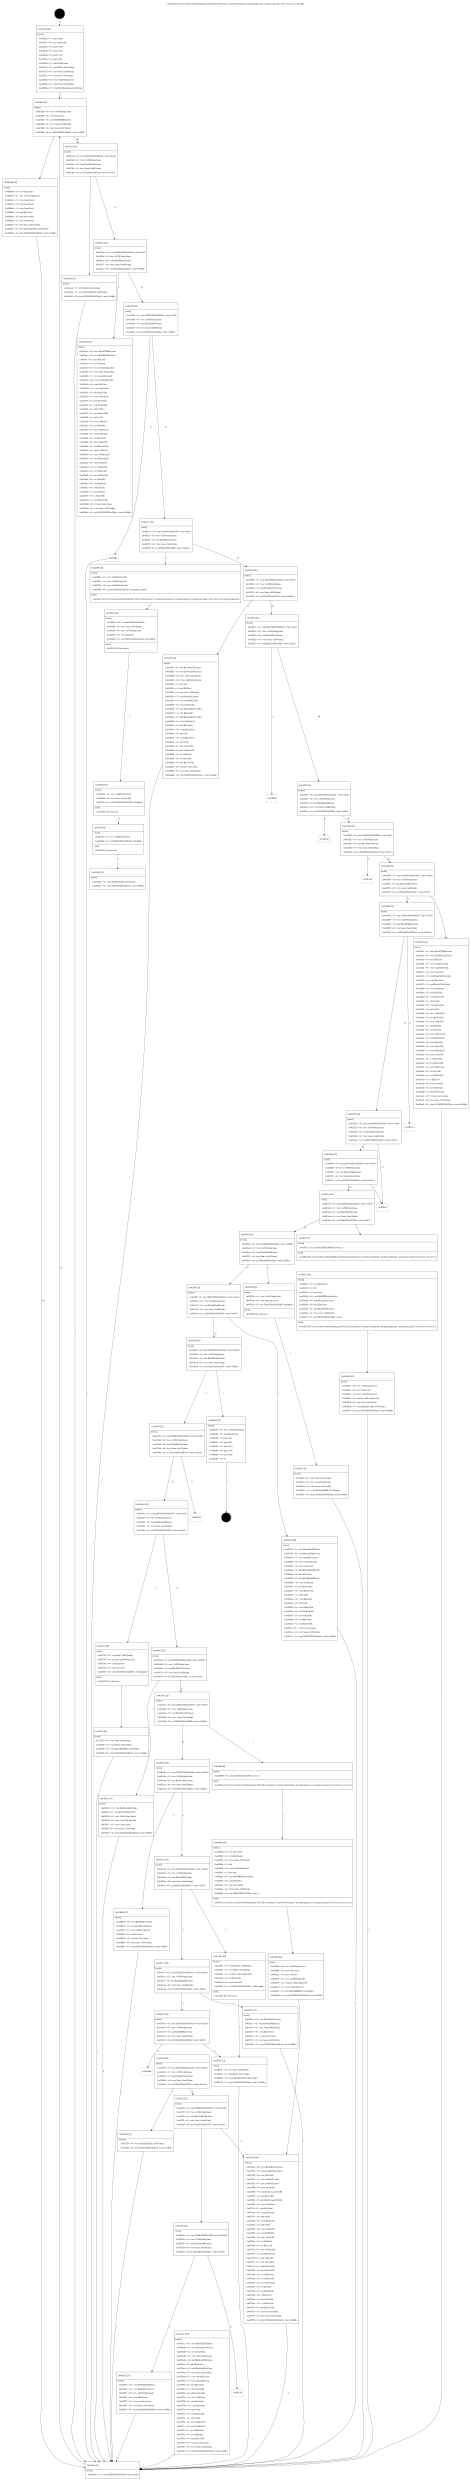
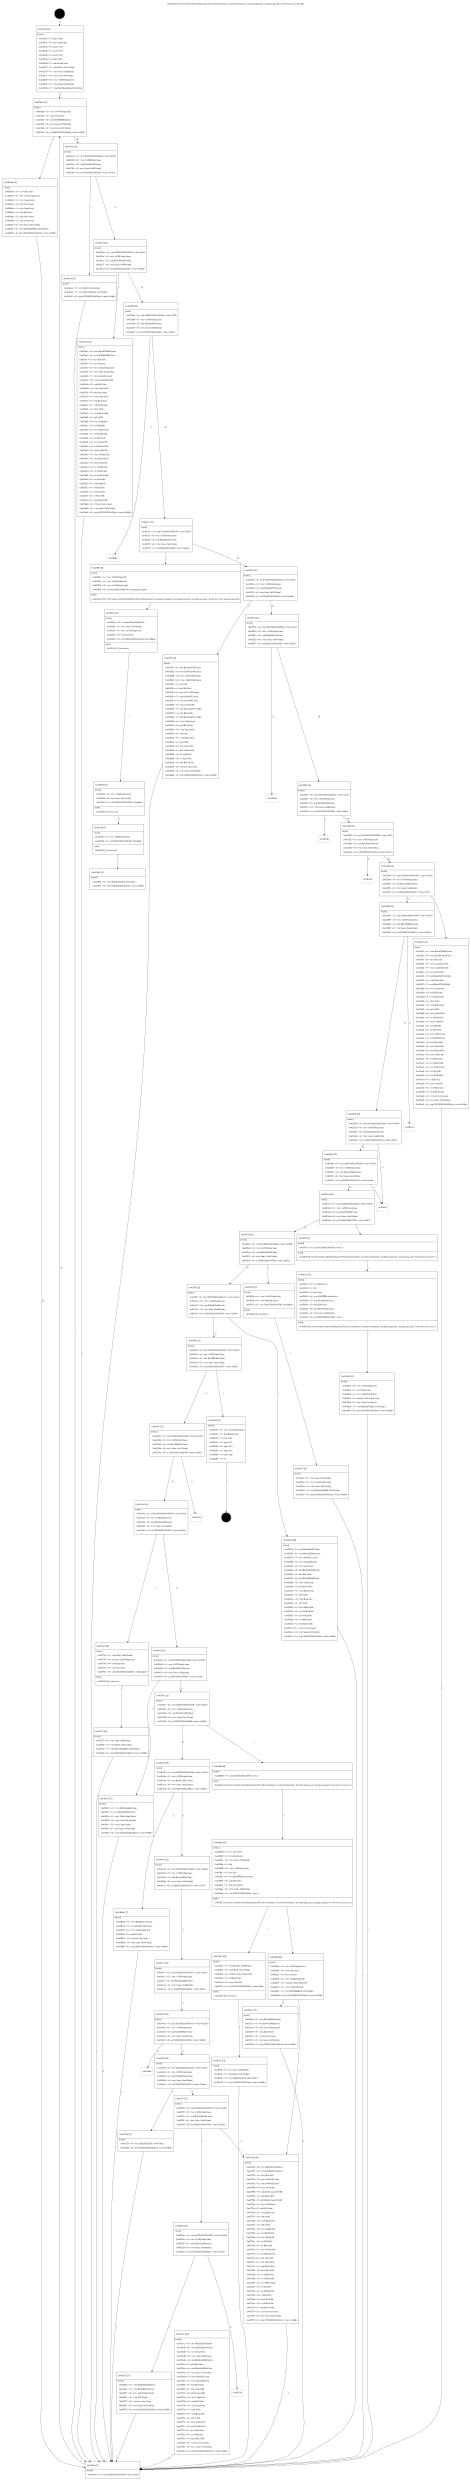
edge "0x401627 [5]" -> "0x40162c [40]": added, label "1"
edge "0x401b86" -> "0x401bcb [5]": now "0x401ae7 [140]" -> "0x401bcb [5]"
edge "0x4014ae [25]" -> "0x4015d7 [30]": now "0x40188d [44]" -> "0x4015d7 [30]"
edge "0x4014c7 [25]" -> "0x4015bc [27]": now "0x4018b9 [36]" -> "0x4015bc [27]"
edge "0x4014e0 [25]" -> "0x4015f5 [23]": now "0x4014e0 [25]" -> "0x4014f9 [25]"
